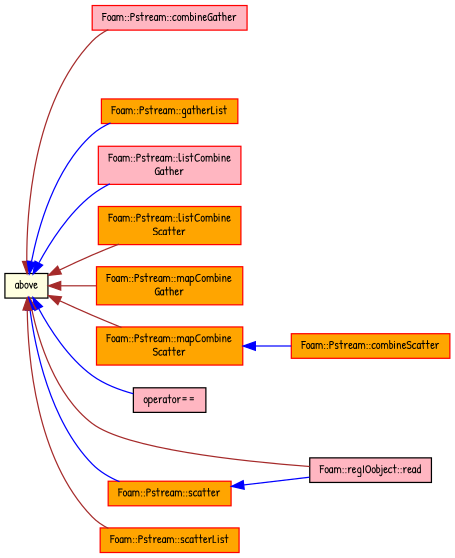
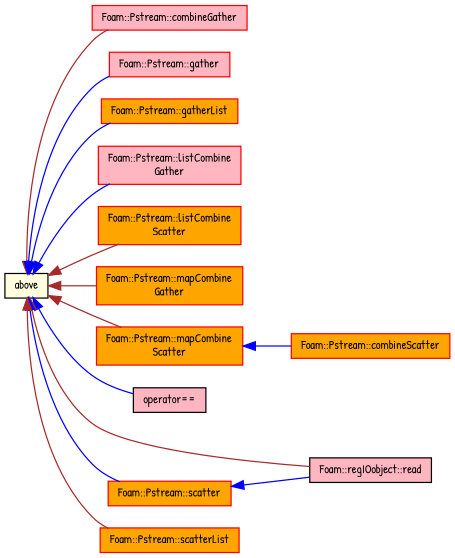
node "Foam::Pstream::gather": added
